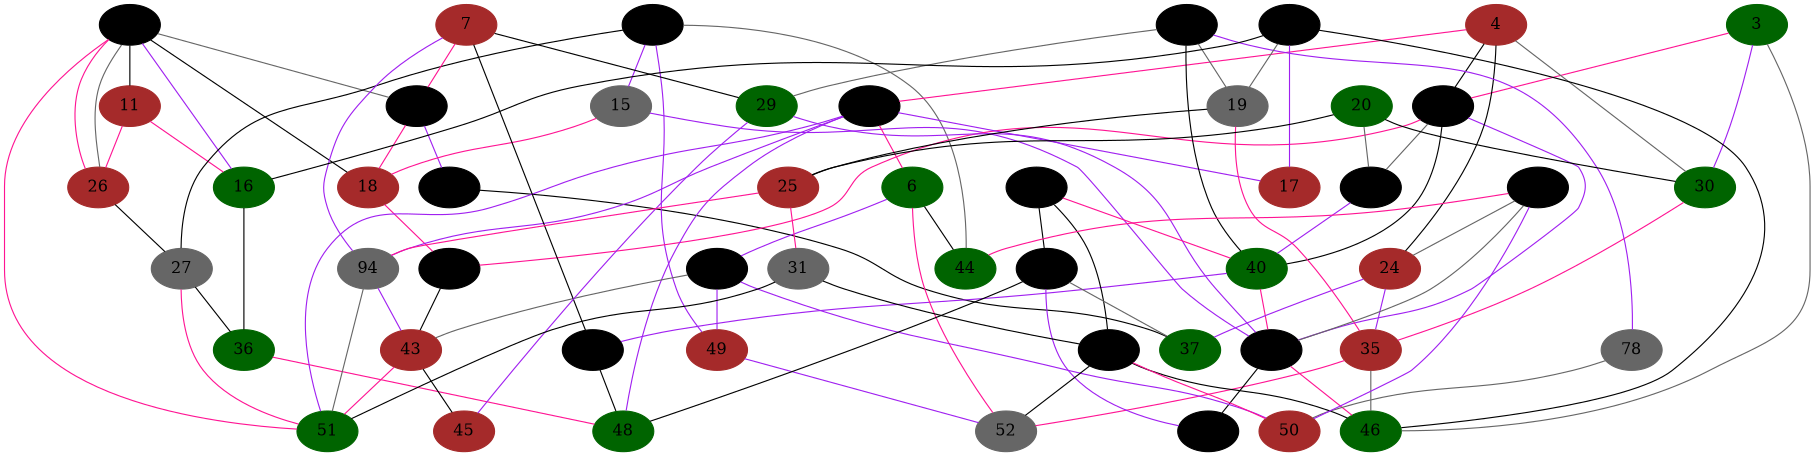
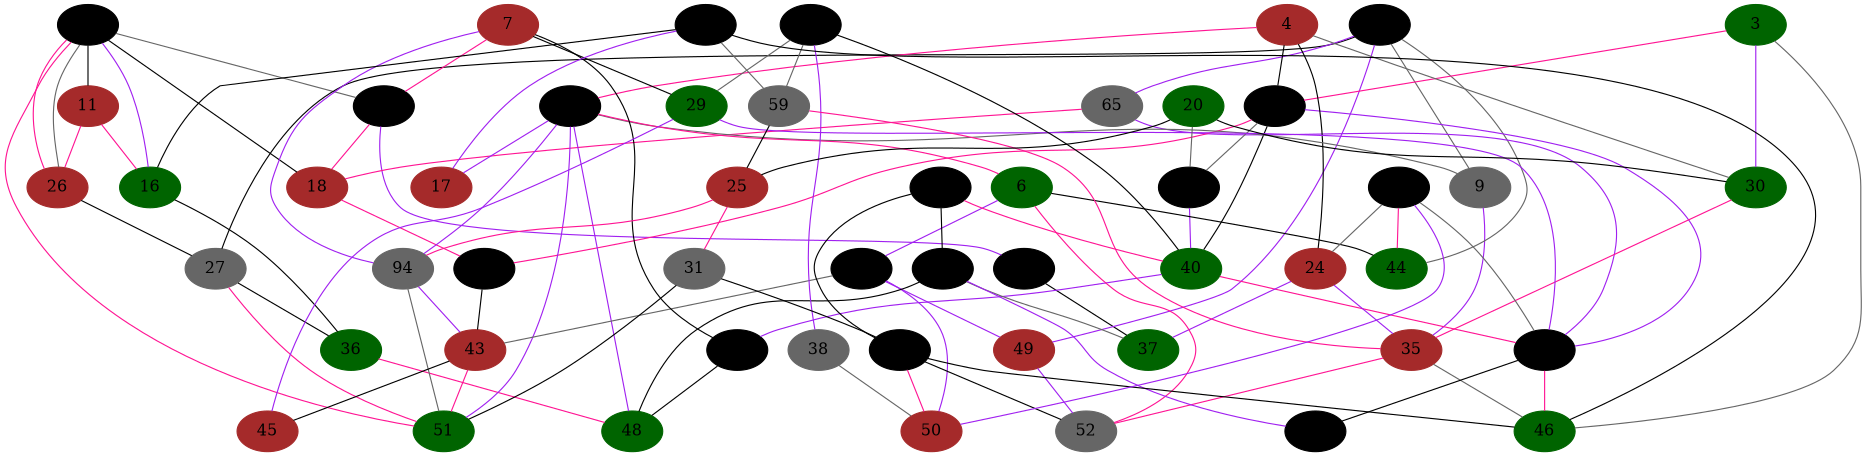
node "15": label "15" -> "65"
node "19": label "19" -> "59"
node "9": added
node "78": label "78" -> "38"
